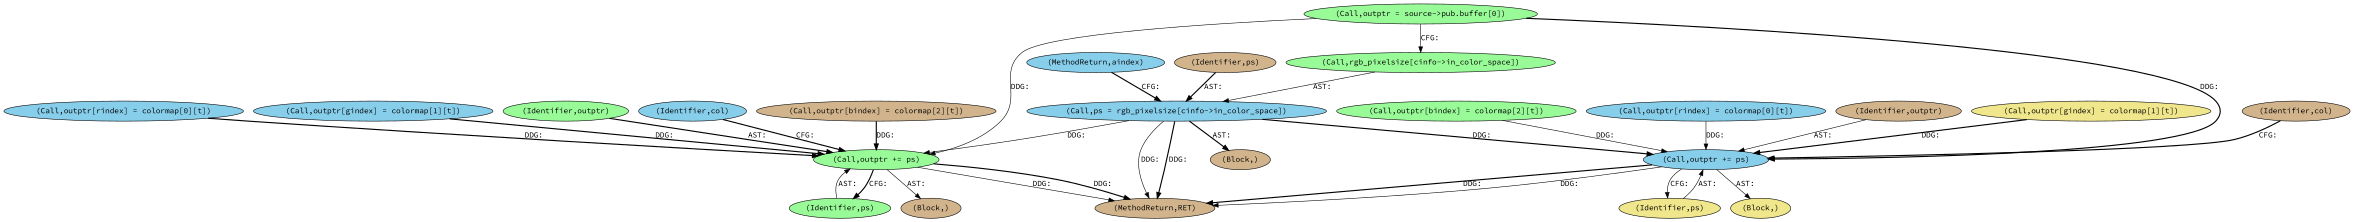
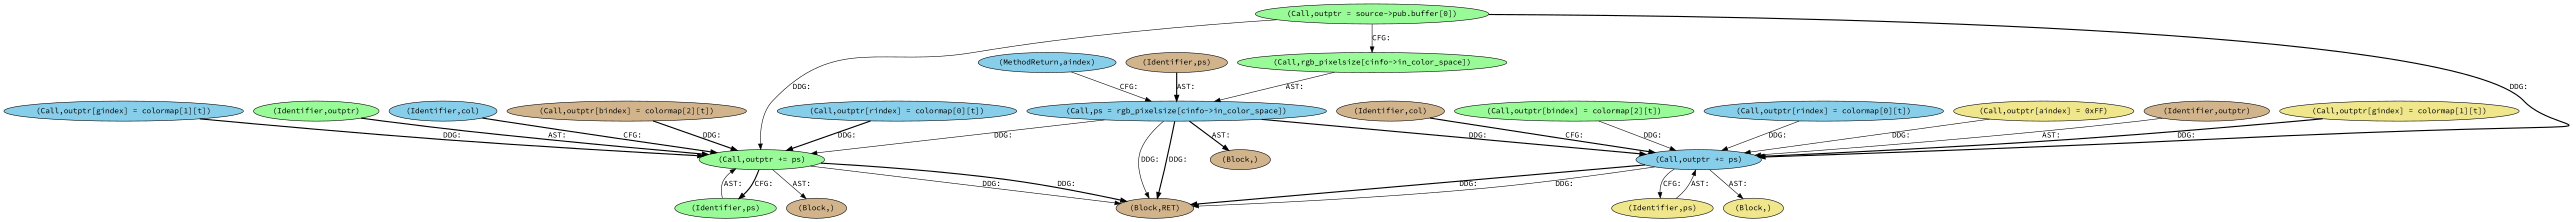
edge "(MethodReturn,aindex)" -> "(Call,ps = rgb_pixelsize[cinfo->in_color_space])": style bold -> solid
node "(Call,outptr[aindex] = 0xFF)": added
node "(MethodReturn,RET)": label "(MethodReturn,RET)" -> "(Block,RET)"
